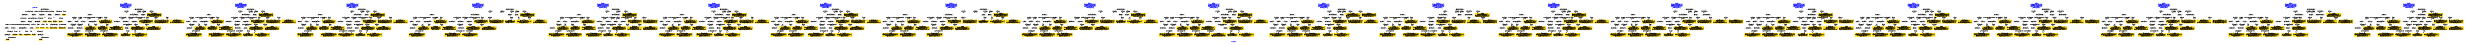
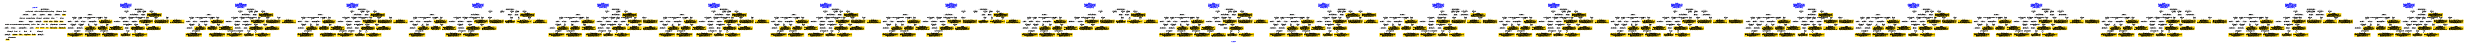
edge "E35_Title1" -> "artworkTitle": label "label" -> "P82b_end_of_the_end"
node "birthDate": removed
